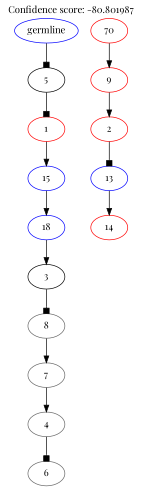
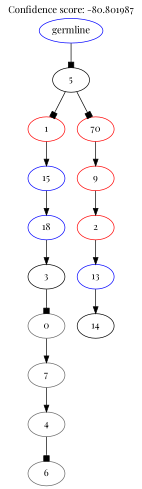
edge "5" -> "70": added
edge "2" -> "13": arrowhead box -> normal
node "14": color red -> black
node "8": label "8" -> "0"
